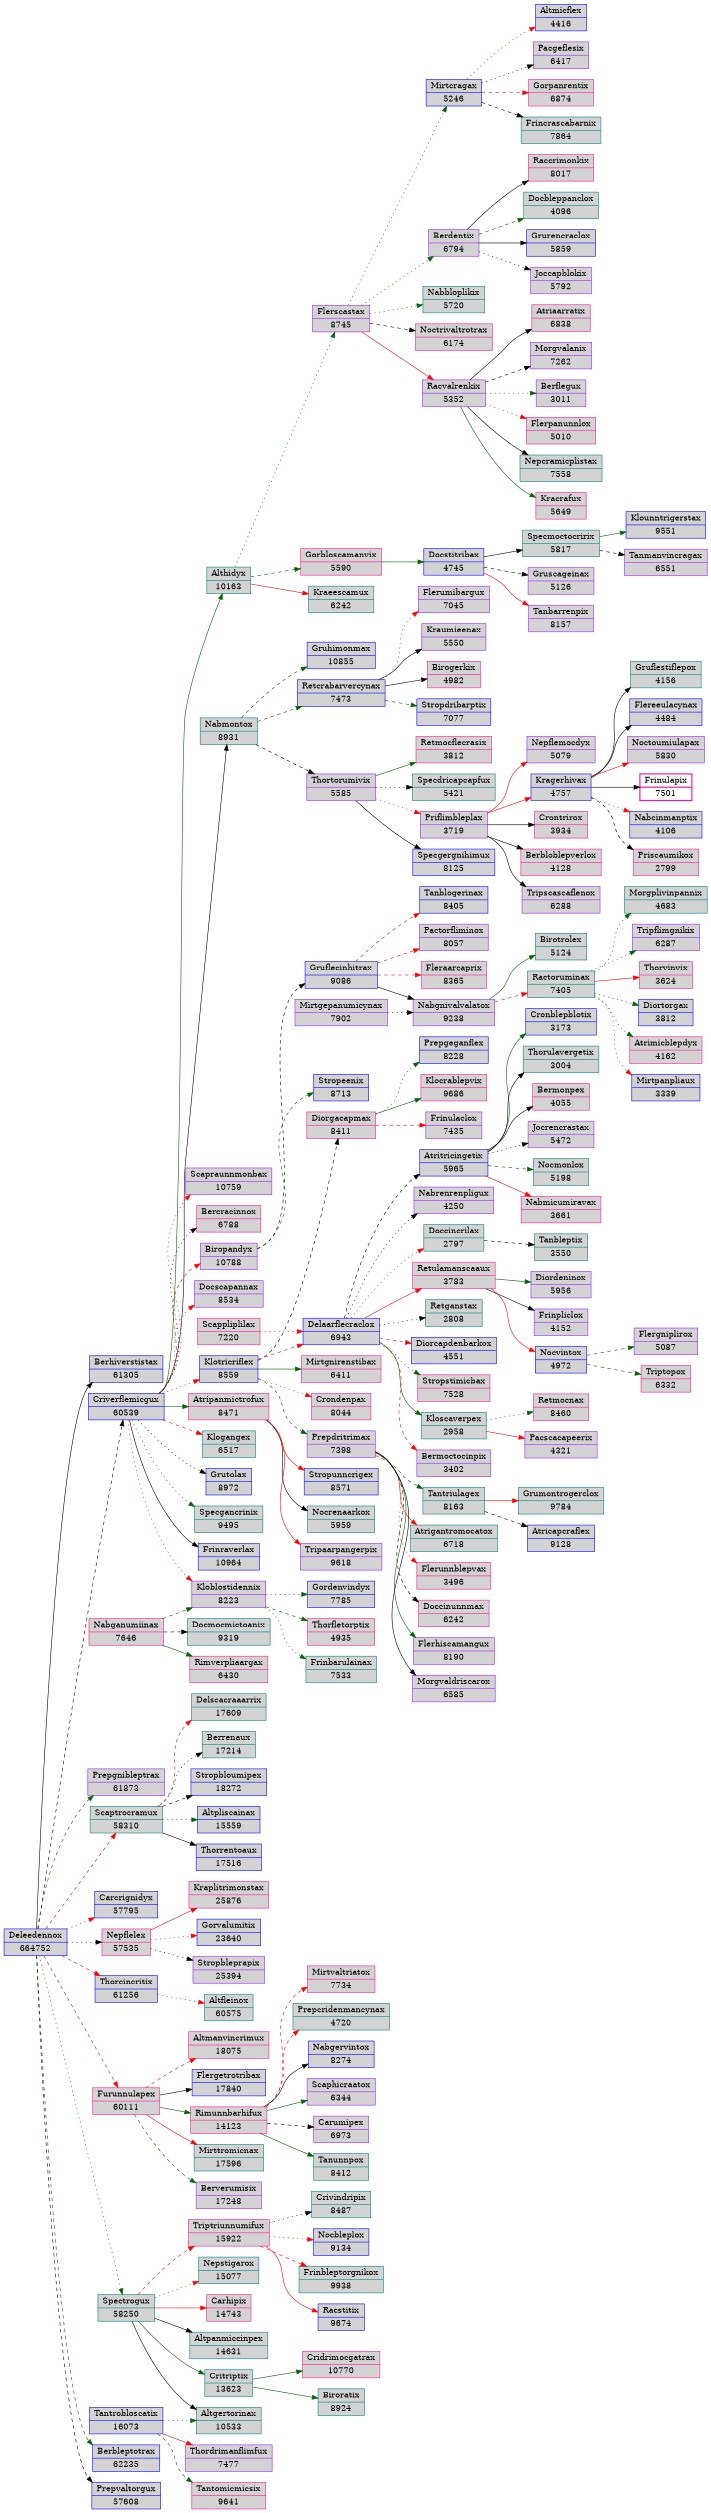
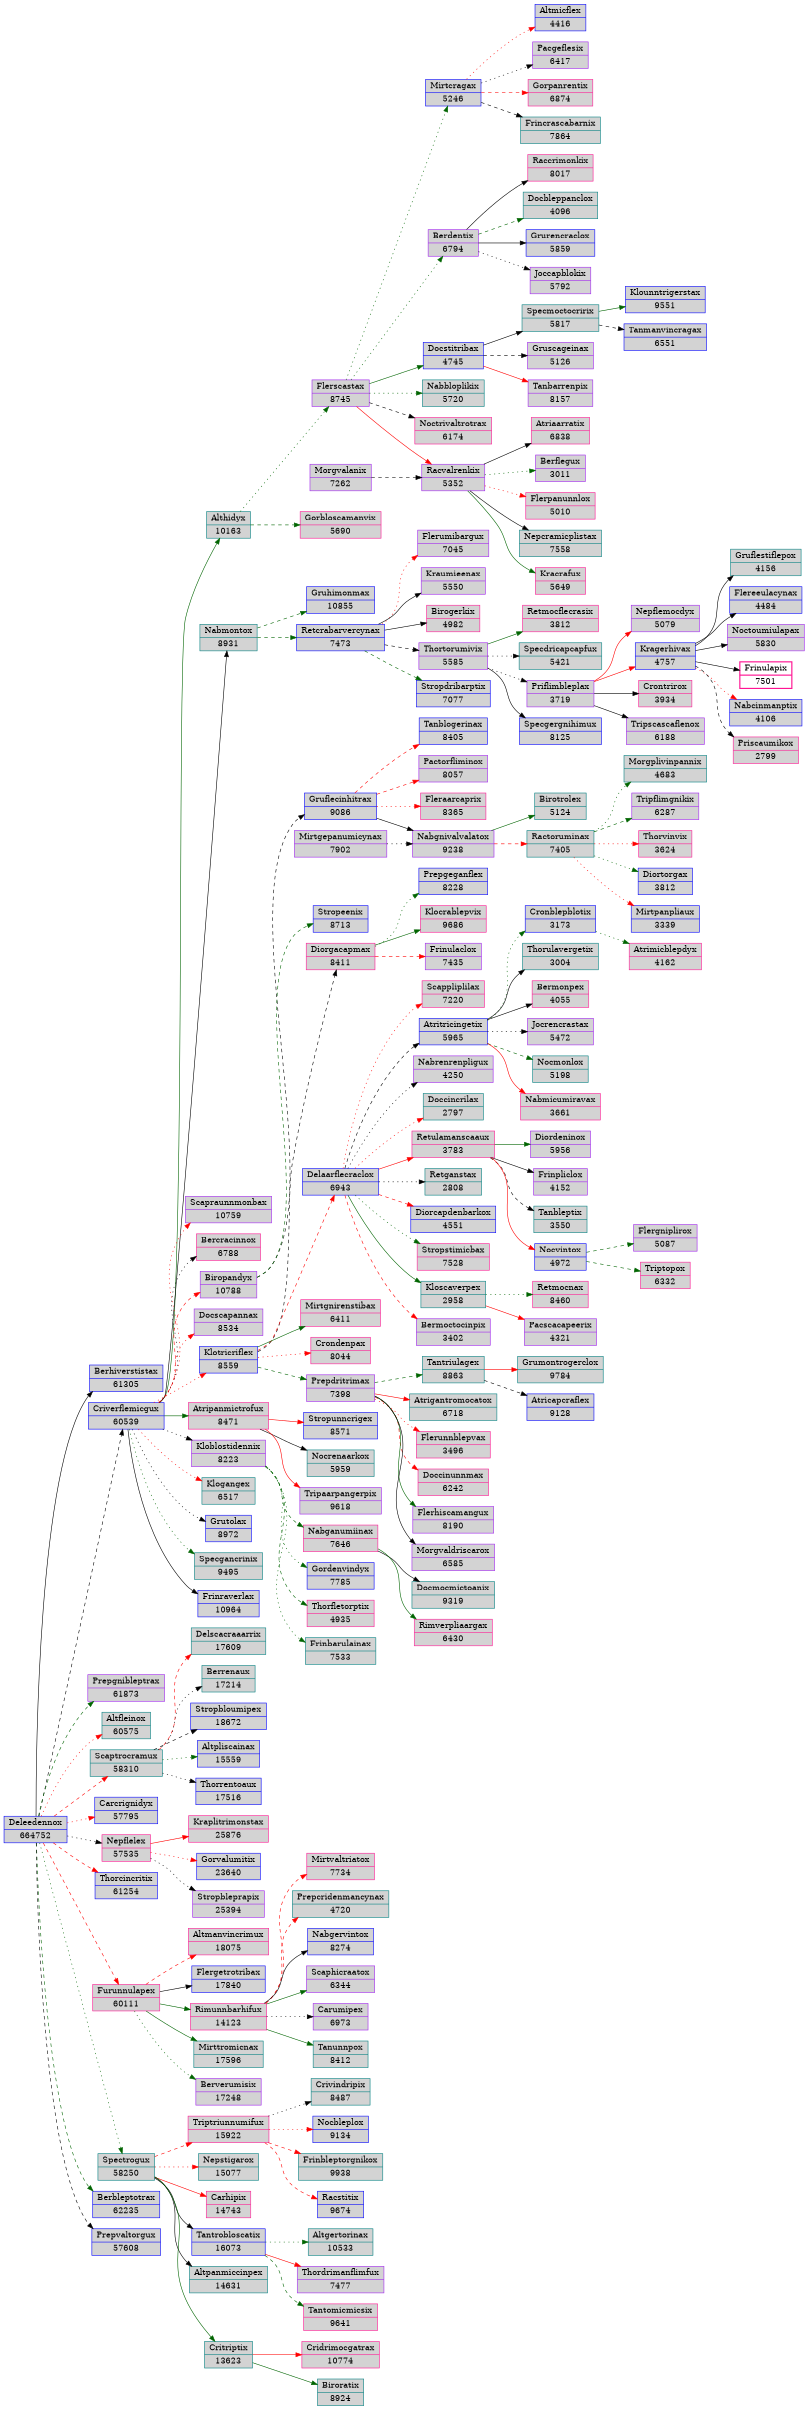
edge "Racvalrenkix" -> "Morgvalanix": reversed
edge "Gorbloscamanvix" -> "Docstitribax": now "Flerscastax" -> "Docstitribax"
node "Tanmanvincragax": color purple -> blue
node "Gorbloscamanvix": text "5590" -> "5690"
node "Kraeescamux": removed
edge "Nabmontox" -> "Thortorumivix": now "Retcrabarvercynax" -> "Thortorumivix"
edge "Kragerhivax" -> "Noctoumiulapax": color red -> black
edge "Thortorumivix" -> "Priflimbleplax": color red -> black
node "Berbloblepverlox": removed
node "Tripscascaflenox": text "6288" -> "6188"
edge "Ractoruminax" -> "Tripflimgnikix": style dotted -> dashed
edge "Gruflecinhitrax" -> "Fleraarcaprix": style dashed -> dotted
edge "Ractoruminax" -> "Thorvinvix": style solid -> dotted
edge "Ractoruminax" -> "Atrimicblepdyx": now "Cronblepblotix" -> "Atrimicblepdyx"
edge "Atritricingetix" -> "Cronblepblotix": style solid -> dotted
edge "Doccincrilax" -> "Tanbleptix": now "Retulamanscaaux" -> "Tanbleptix"
edge "Scappliplilax" -> "Delaarflecraclox": reversed
edge "Criverflemicgux" -> "Klogangex": style dashed -> dotted
edge "Criverflemicgux" -> "Kloblostidennix": color red -> black
node "Tantriulagex": text "8163" -> "8863"
edge "Prepdritrimax" -> "Doccinunnmax": color black -> red
edge "Nabganumiinax" -> "Kloblostidennix": reversed
edge "Nabganumiinax" -> "Docmocmictoanix": style dashed -> solid
node "Stropbloumipex": text "18272" -> "18672"
edge "Scaptrocramux" -> "Thorrentoaux": style solid -> dotted
node "Thorcincritix": text "61256" -> "61254"
edge "Thorcincritix" -> "Altfleinox": now "Deleedennox" -> "Altfleinox"
edge "Rimunnbarhifux" -> "Carumipex": style dashed -> dotted
edge "Furunnulapex" -> "Mirttromicnax": color red -> darkgreen
edge "Furunnulapex" -> "Berverumisix": style dashed -> dotted
edge "Triptriunnumifux" -> "Racstitix": style solid -> dashed
edge "Spectrogux" -> "Altgertorinax": now "Spectrogux" -> "Tantrobloscatix"
node "Cridrimocgatrax": text "10770" -> "10774"
edge "Critriptix" -> "Cridrimocgatrax": color darkgreen -> red
